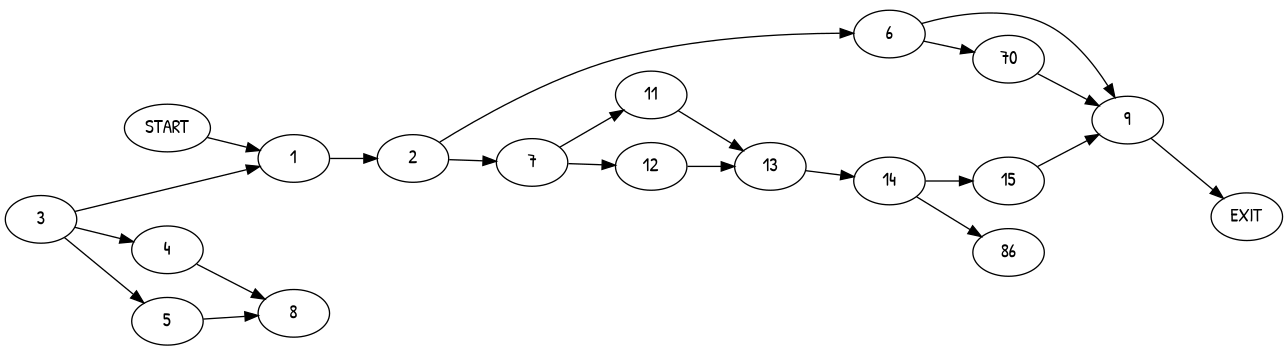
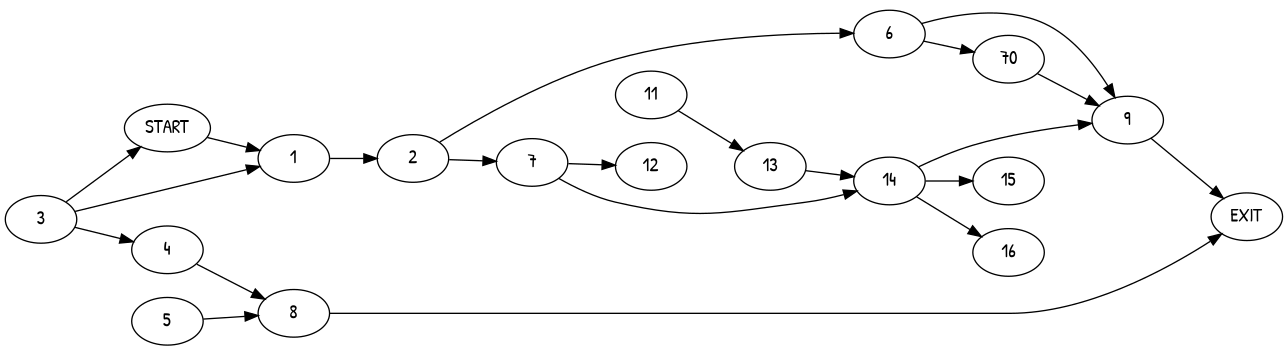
edge "7" -> "11": now "7" -> "14"
edge "15" -> "9": now "14" -> "9"
edge "12" -> "13": removed
node "86": label "86" -> "16"
edge "3" -> "5": now "3" -> "START"
edge "8" -> "EXIT": added
